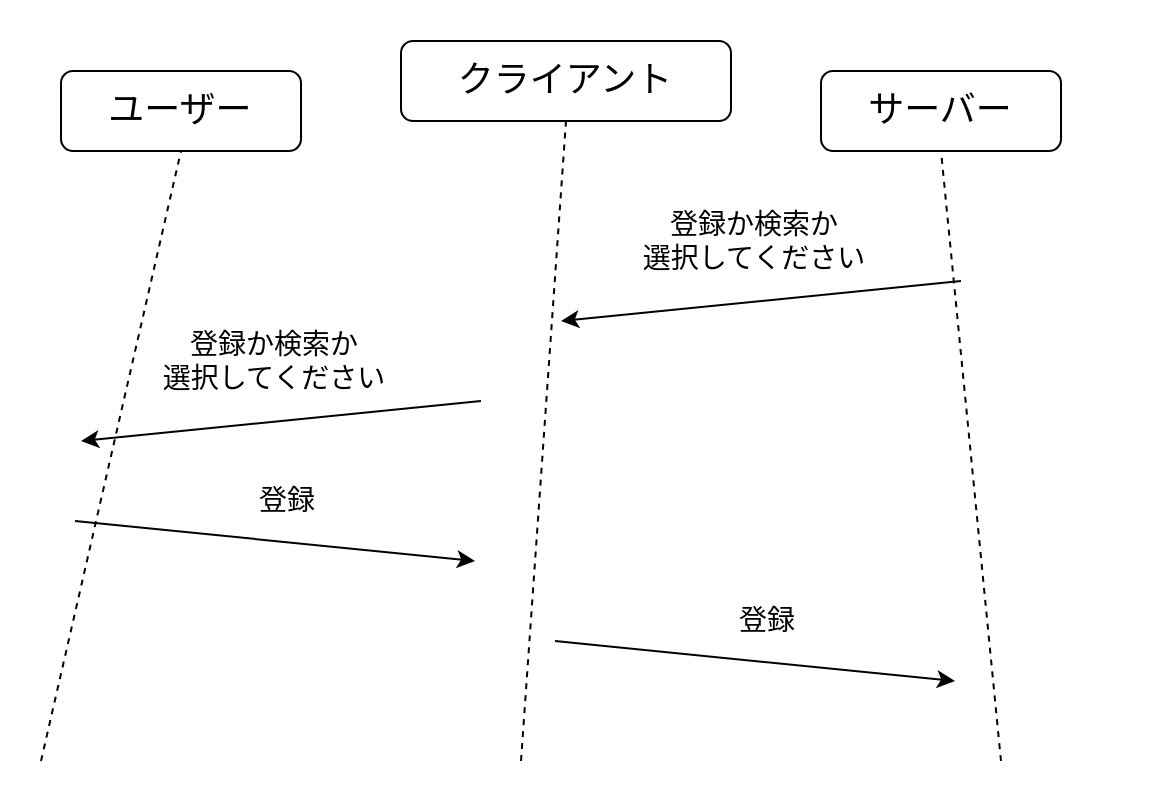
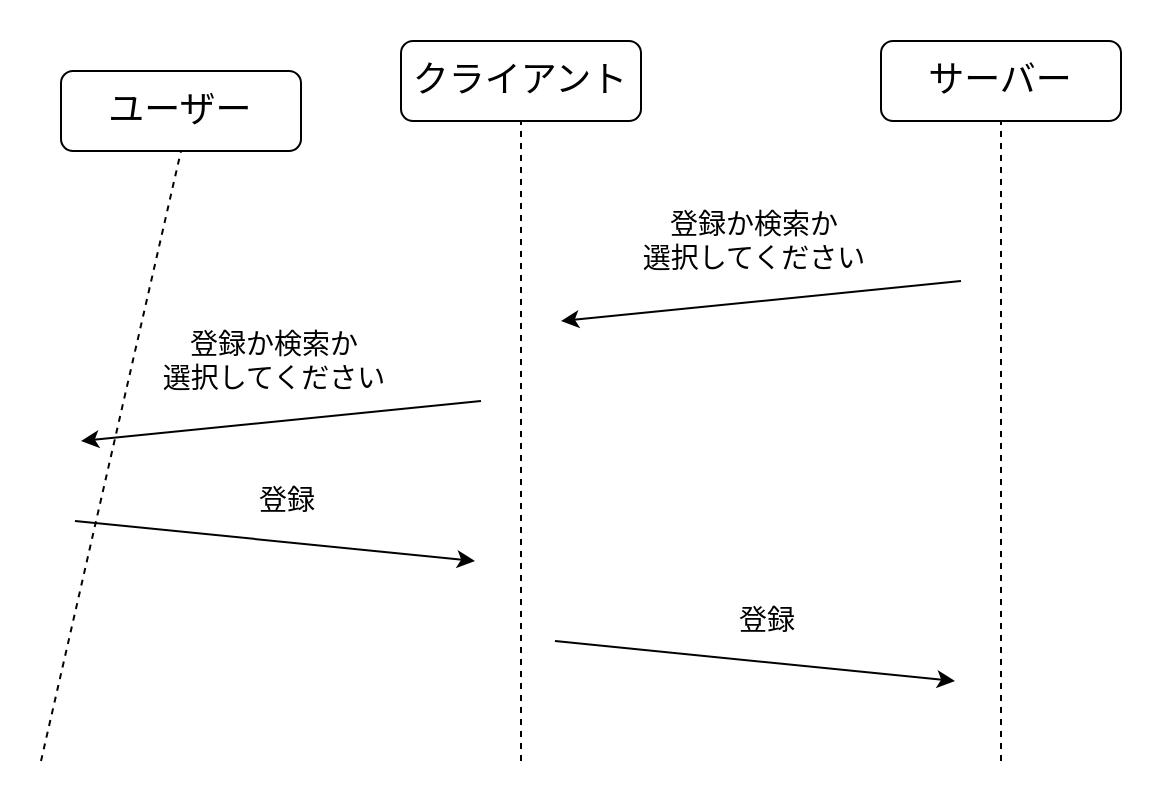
node "クライアント": size 330x80 -> 240x80
node "サーバー": moved (941, 111) -> (1001, 81)
